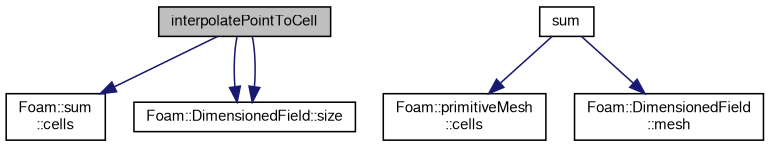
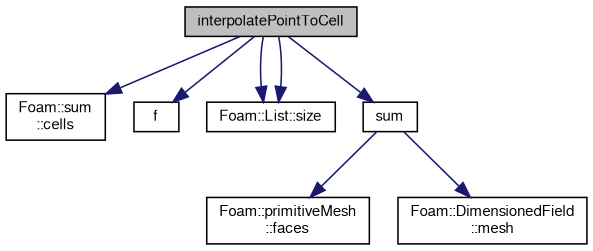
edge "interpolatePointToCell" -> "sum": added
node "f": added
node "Foam::DimensionedField::size": label "Foam::DimensionedField::size" -> "Foam::List::size"
node "Foam::primitiveMesh ::cells": label "Foam::primitiveMesh ::cells" -> "Foam::primitiveMesh ::faces"
